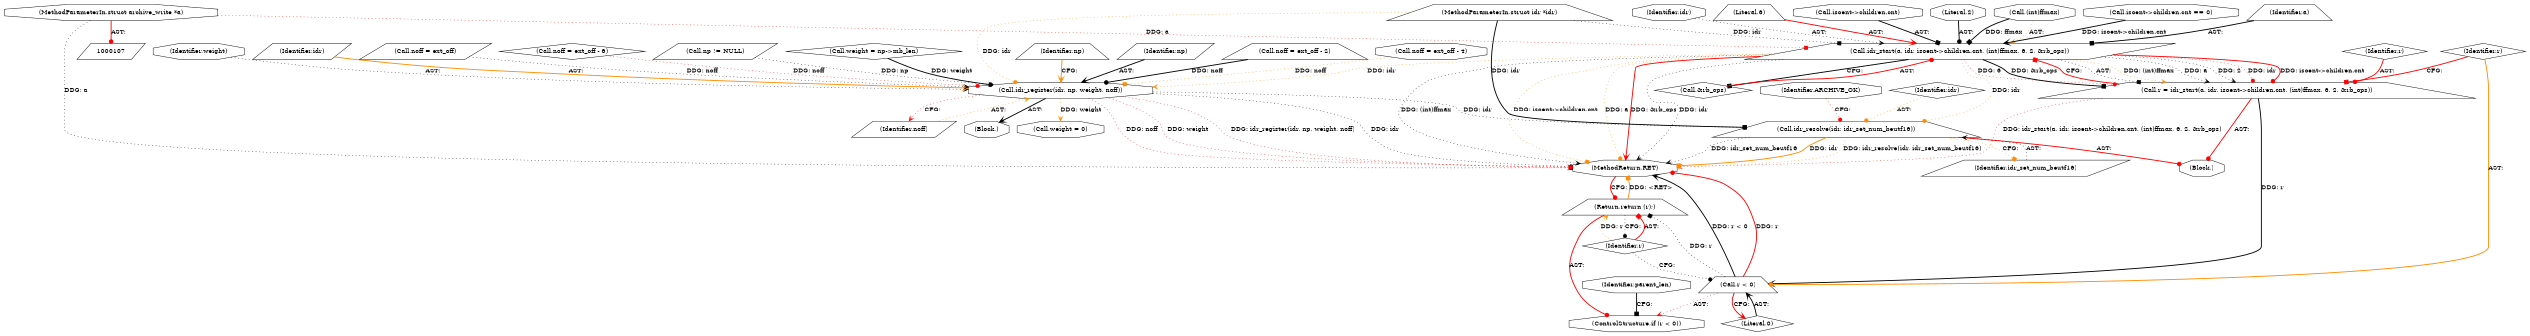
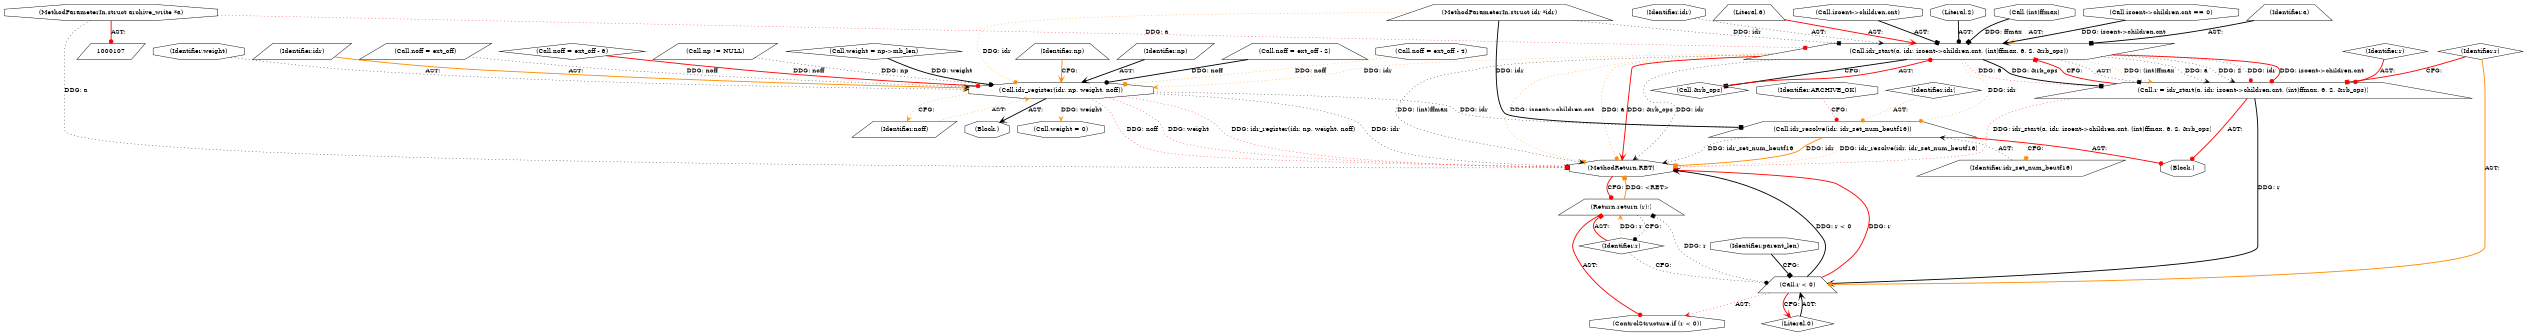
edge "(Call,noff = ext_off - 6)" -> "(Call,idr_register(idr, np, weight, noff))": style dotted -> bold
edge "(Call,idr_register(idr, np, weight, noff))" -> "(Identifier,noff)": color red -> darkorange
edge "(Identifier,parent_len)" -> "(ControlStructure,if (r < 0))": now "(Identifier,parent_len)" -> "(Call,r < 0)"
